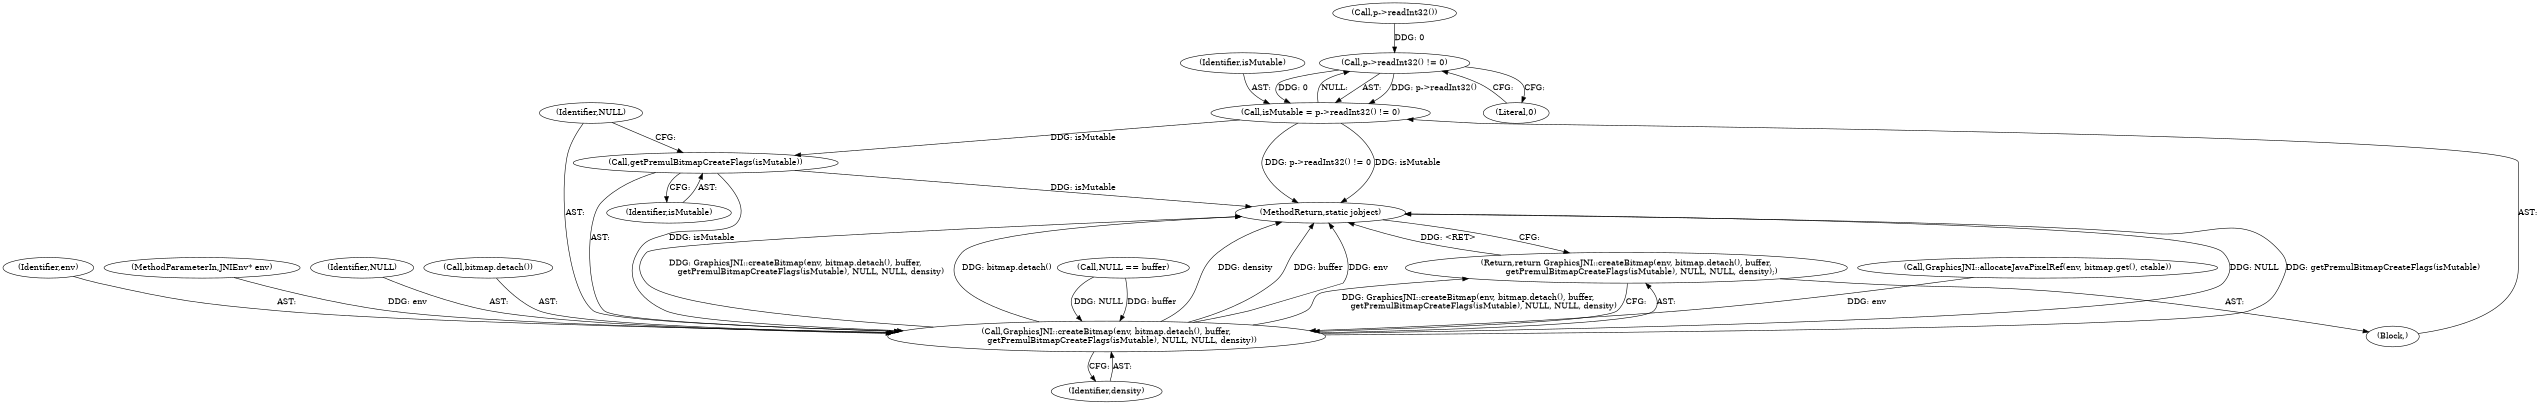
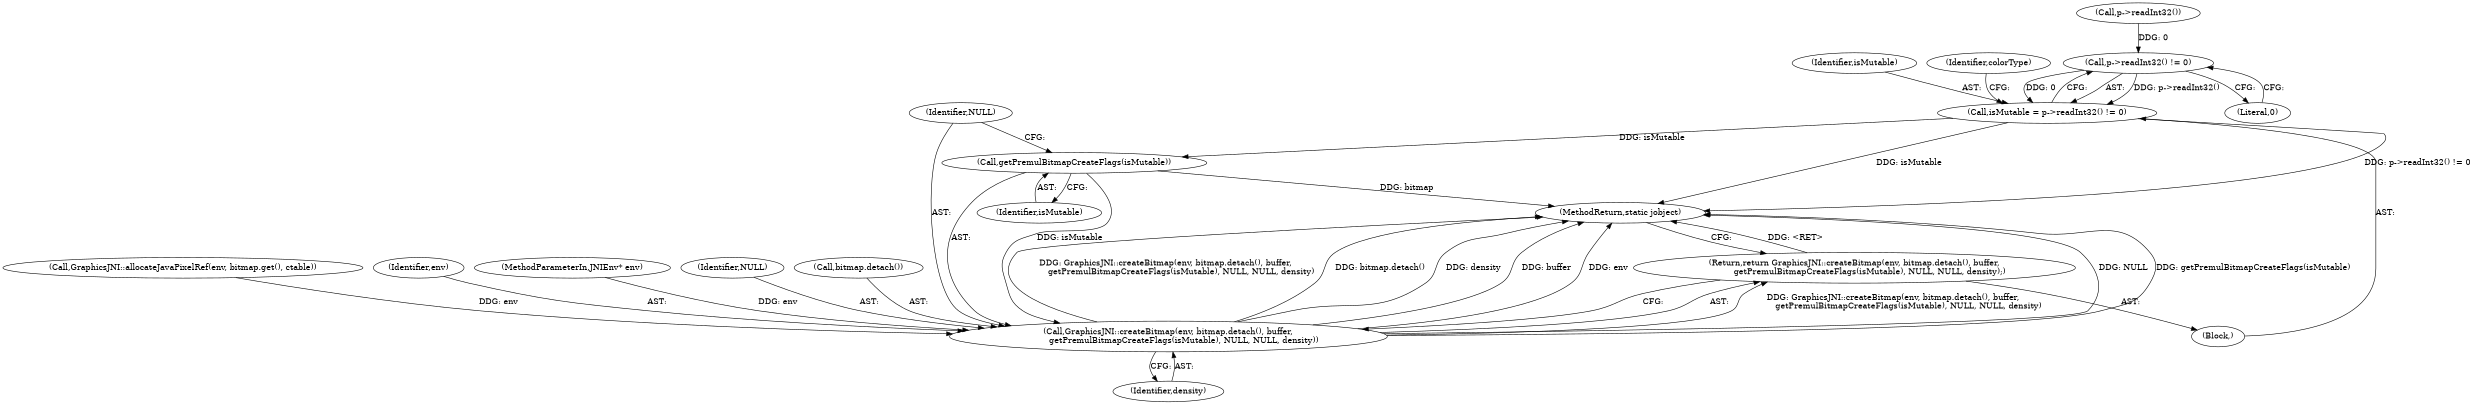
node "(Identifier,colorType)": added
edge "(Call,isMutable = p->readInt32() != 0)" -> "(Call,p->readInt32() != 0)": label "NULL: " -> "CFG: "
edge "(Call,getPremulBitmapCreateFlags(isMutable))" -> "(MethodReturn,static jobject)": label "DDG: isMutable" -> "DDG: bitmap"
node "(Call,NULL == buffer)": removed
